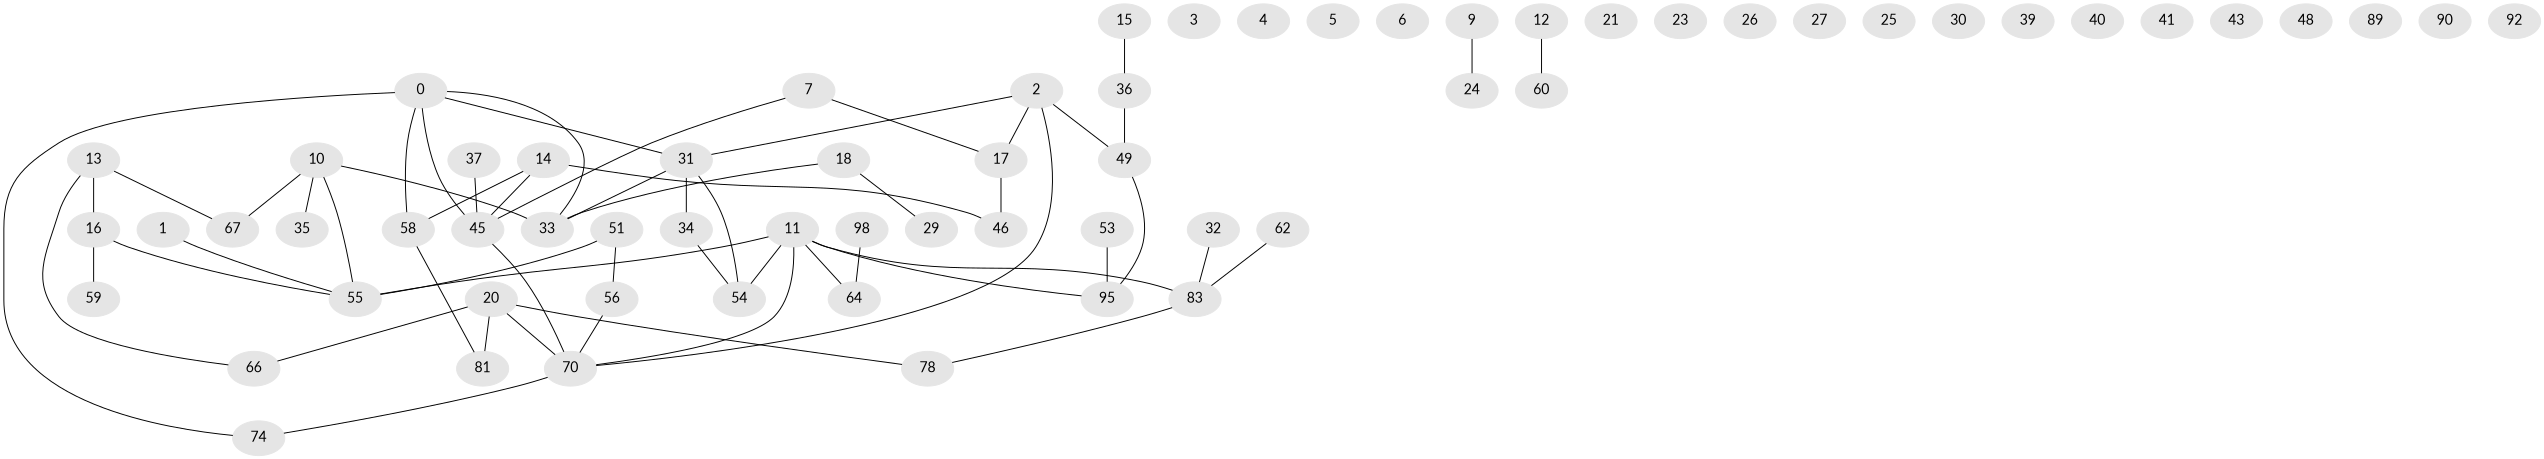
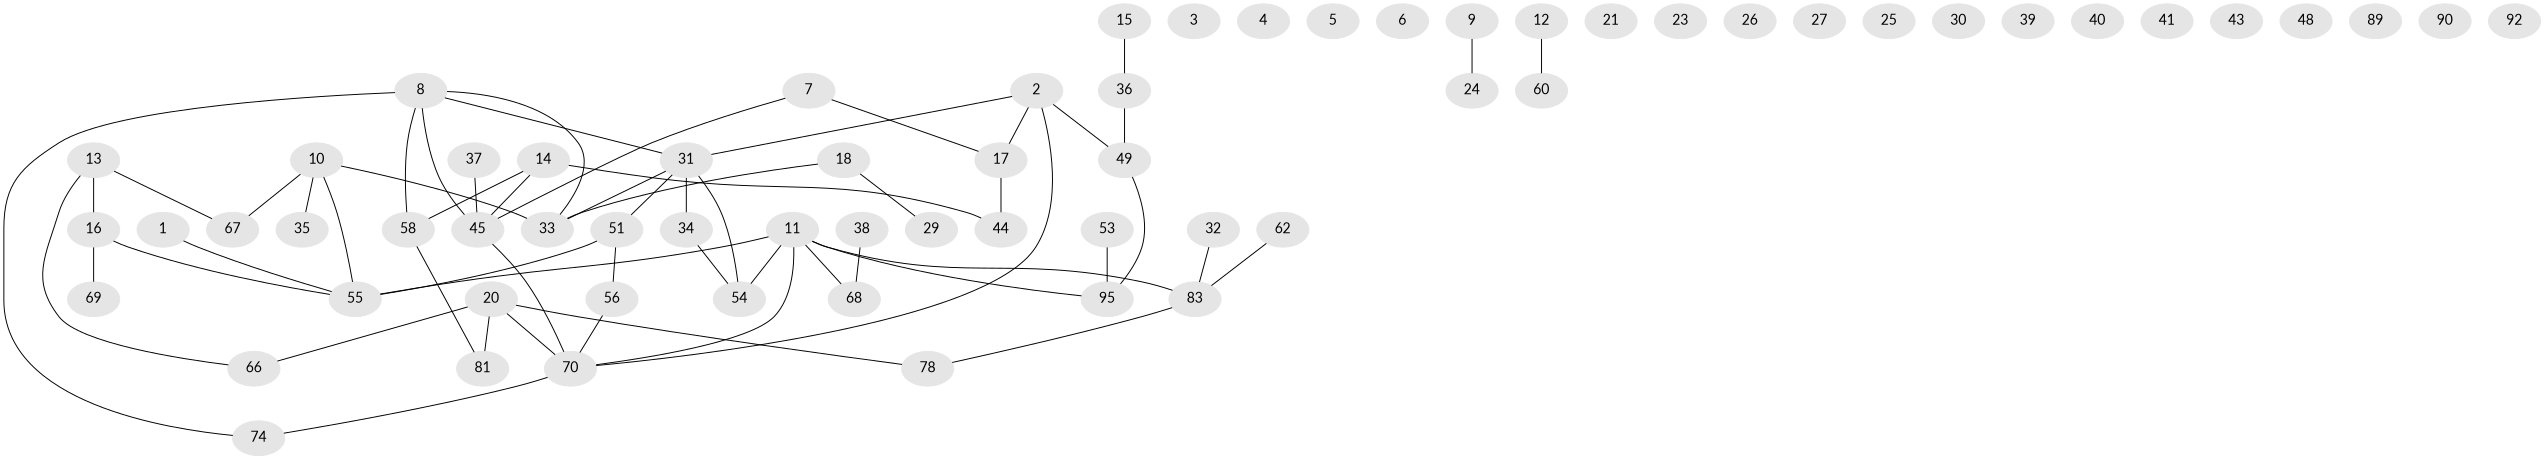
node "0": label "0" -> "8"
edge "31" -- "51": added
node "98": label "98" -> "38"
node "46": label "46" -> "44"
node "59": label "59" -> "69"
node "64": label "64" -> "68"
